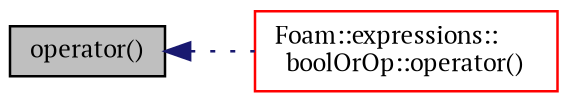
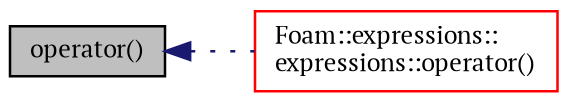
node "Foam::expressions:: boolOrOp::operator()": label "Foam::expressions:: boolOrOp::operator()" -> "Foam::expressions:: expressions::operator()"
